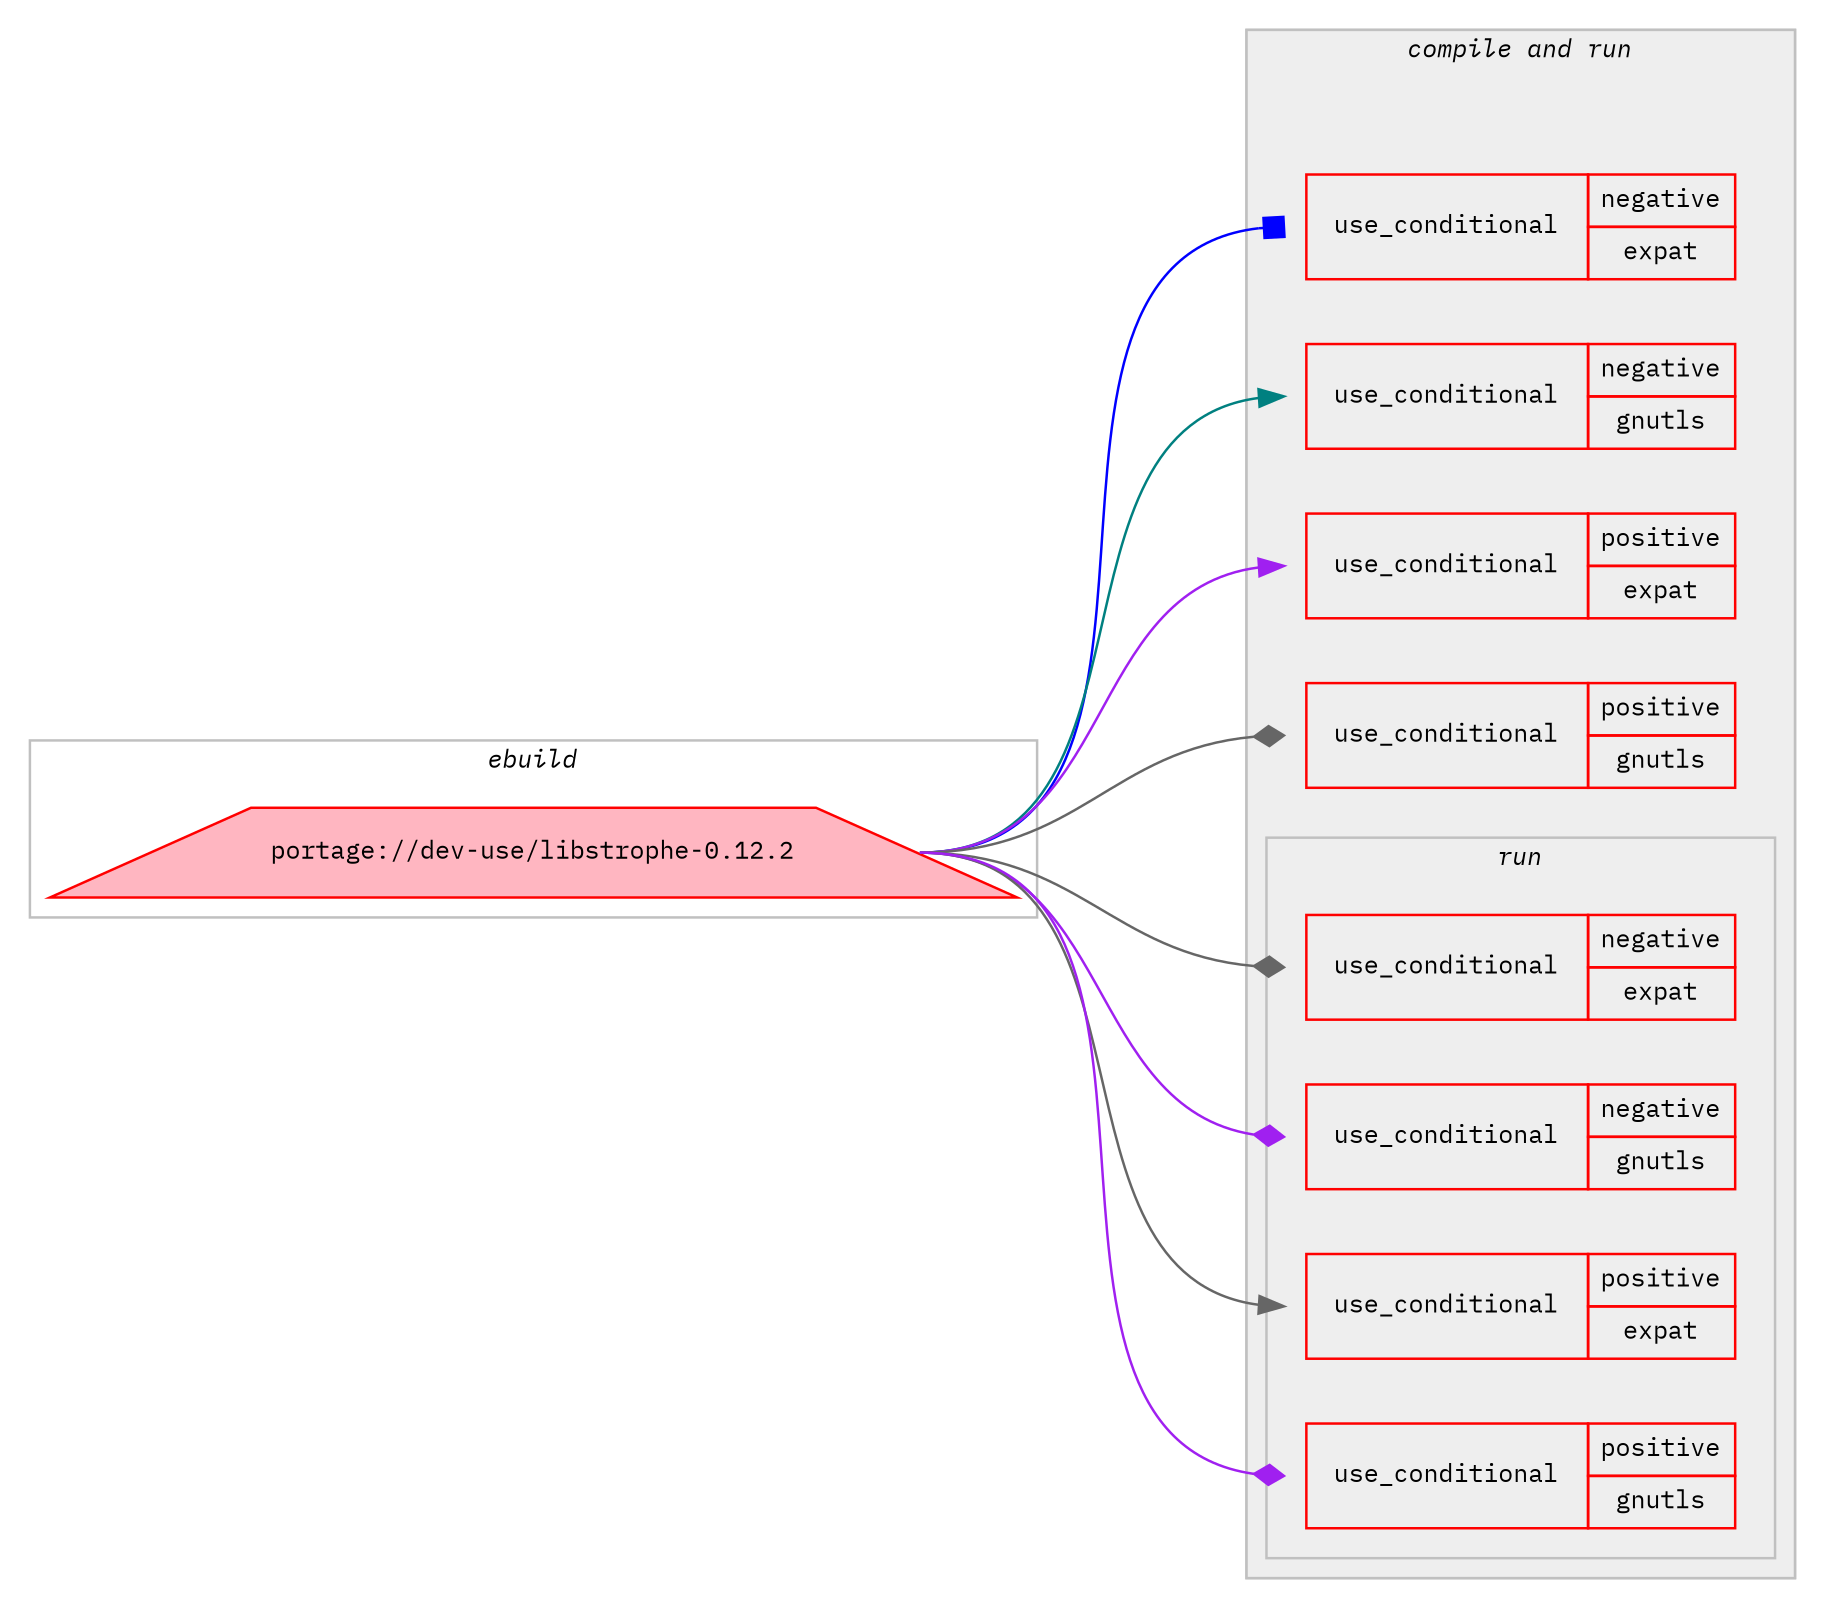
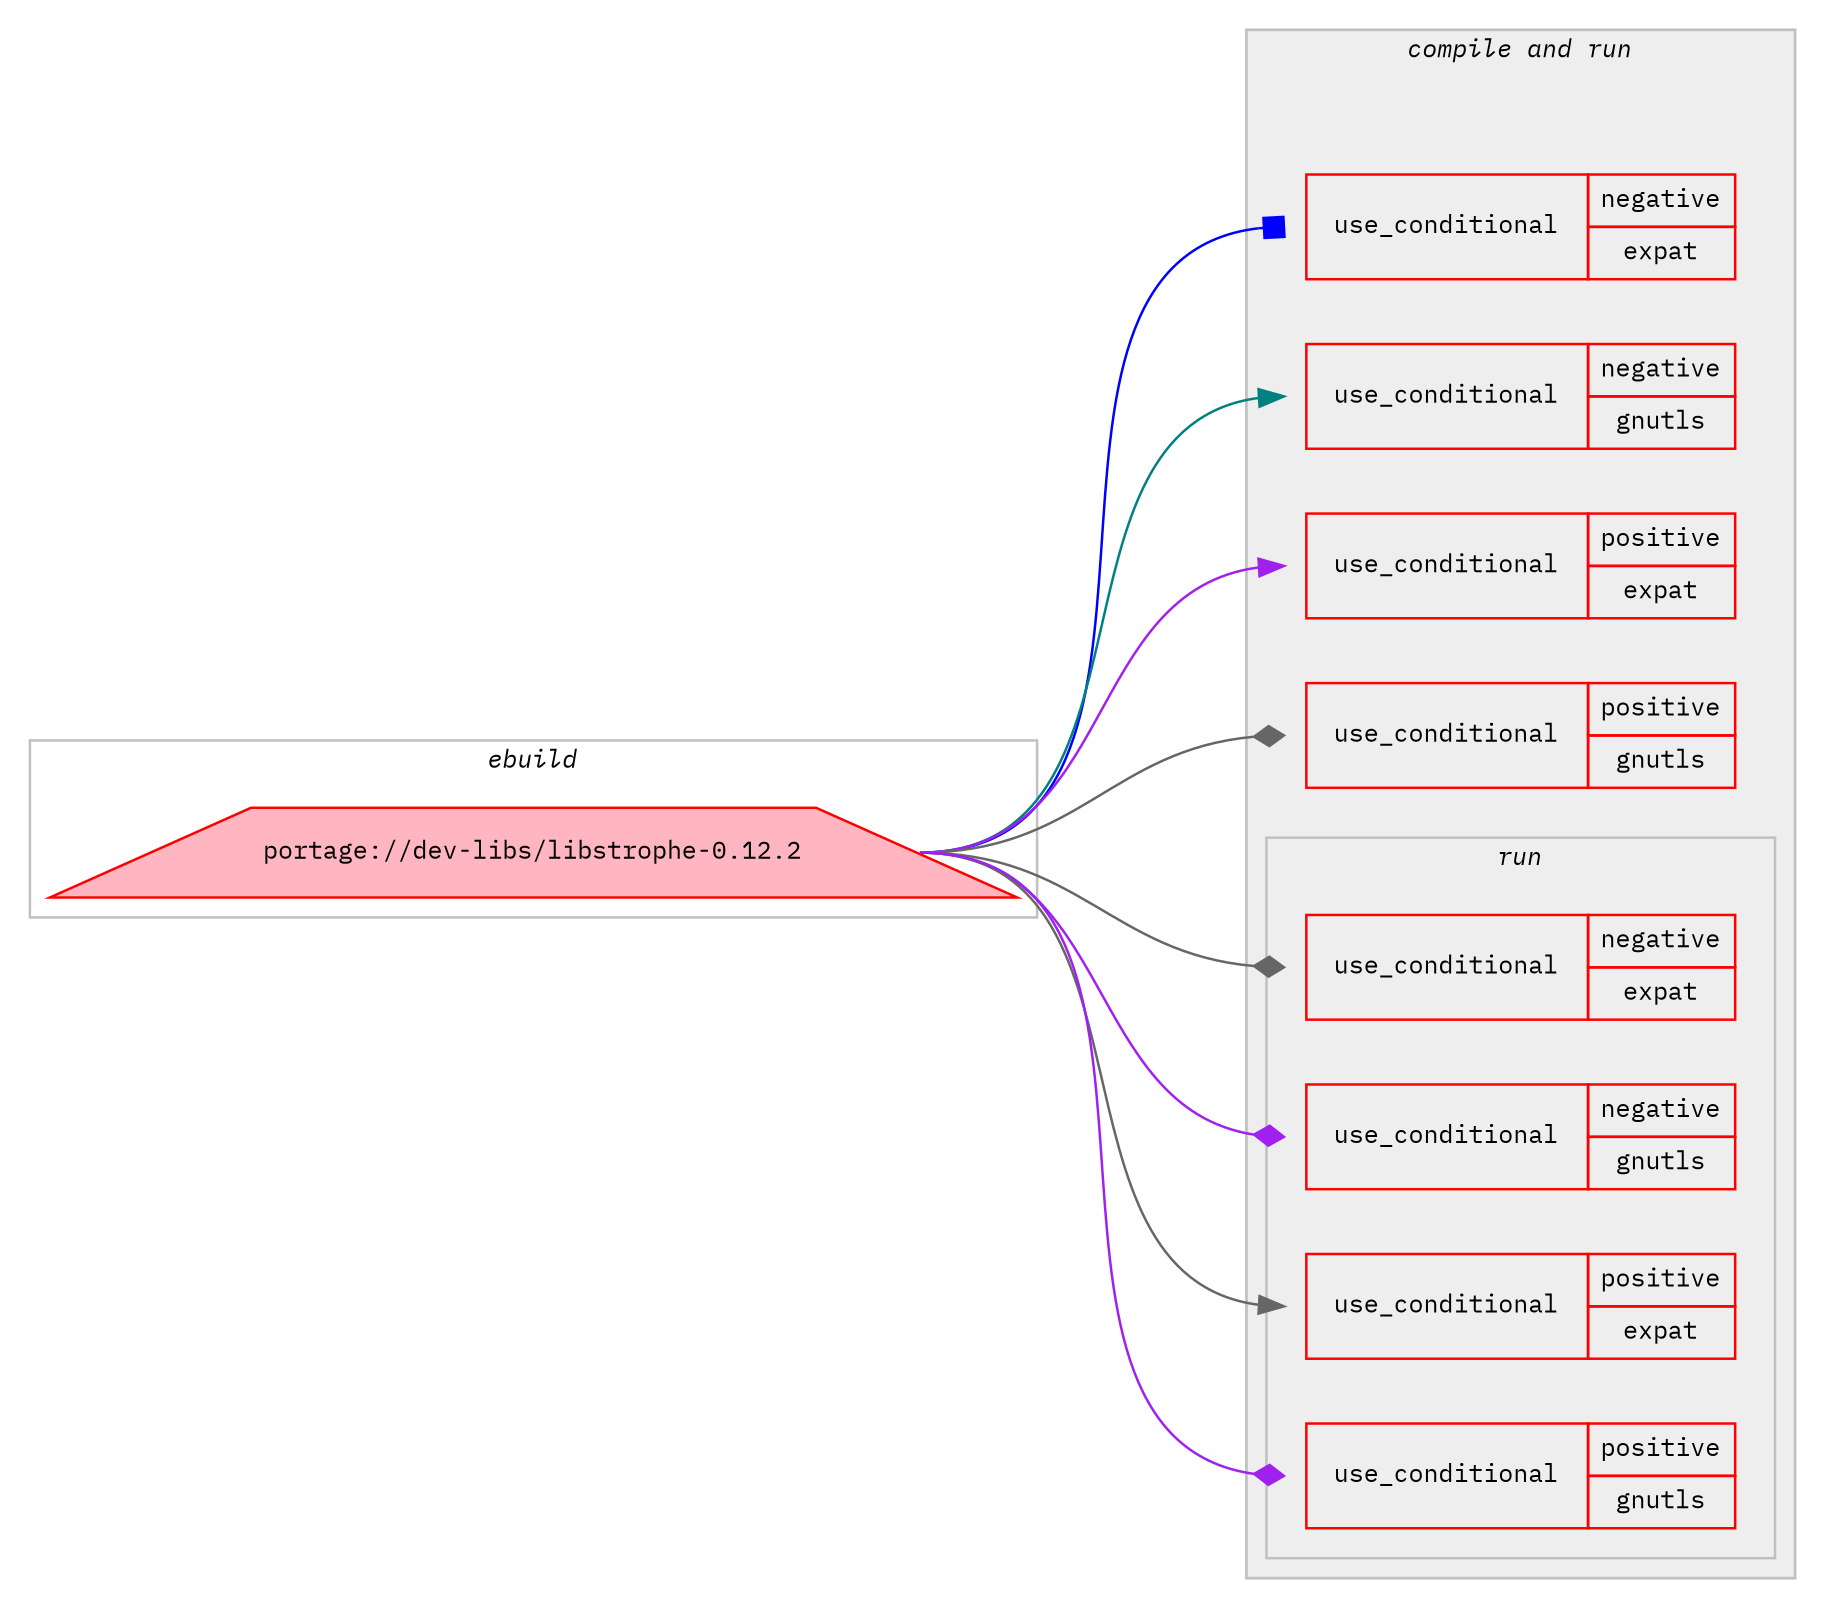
node "portage://dev-use/libstrophe-0.12.2": label "portage://dev-use/libstrophe-0.12.2" -> "portage://dev-libs/libstrophe-0.12.2"
